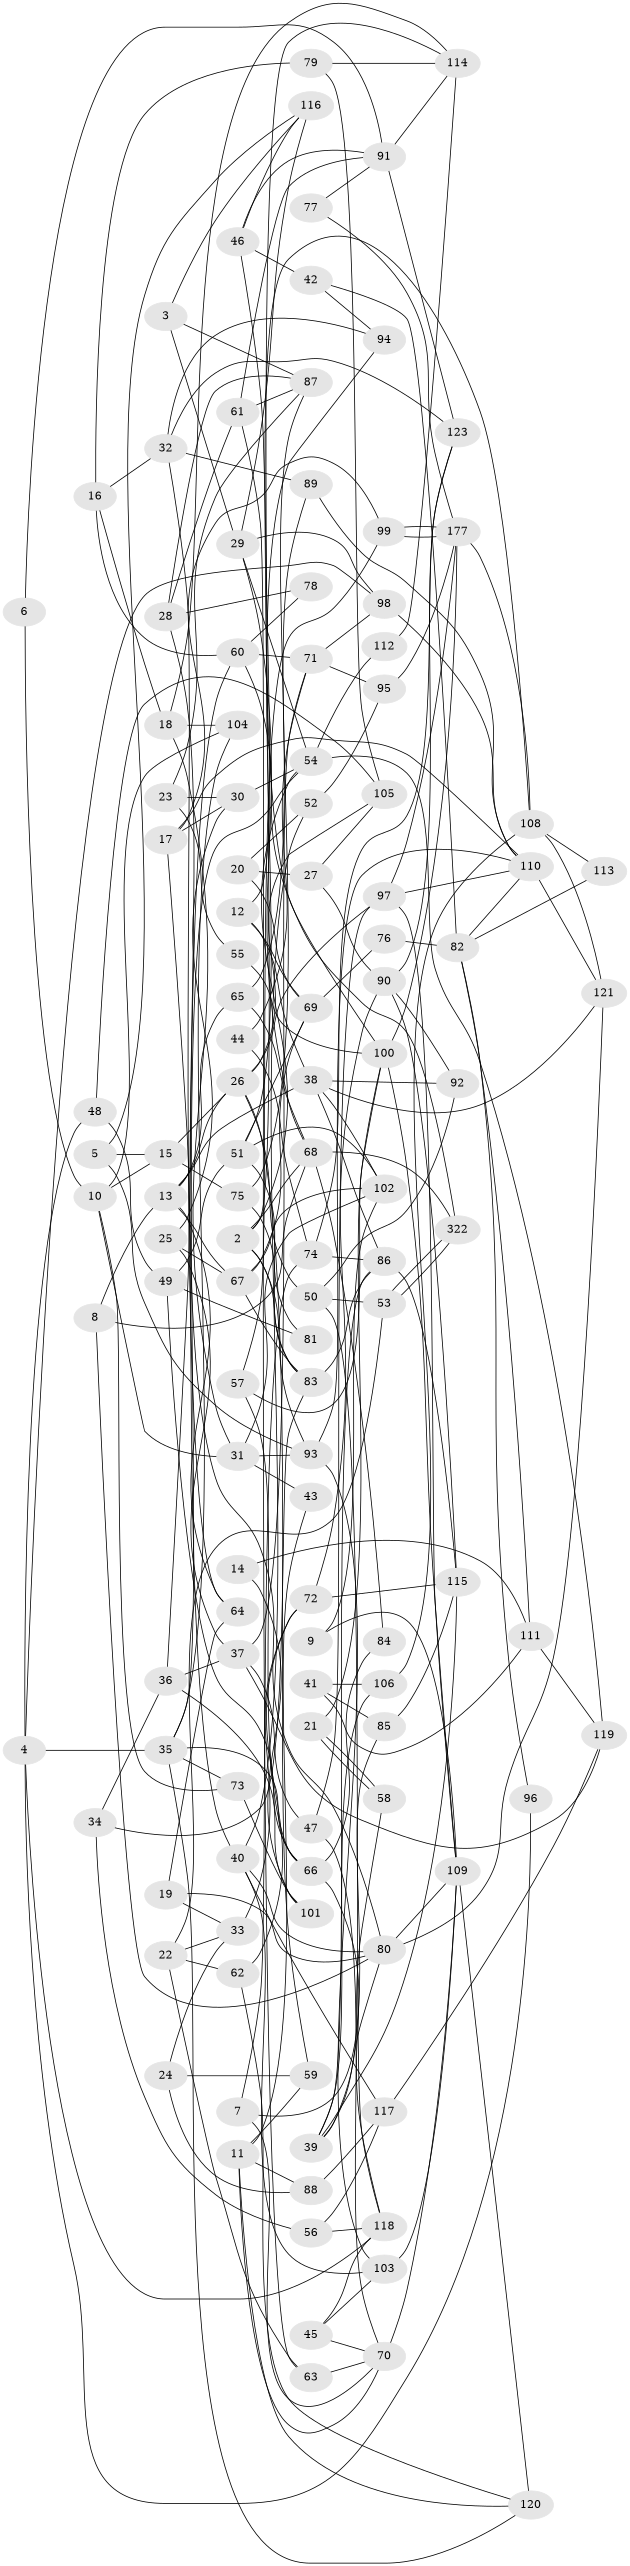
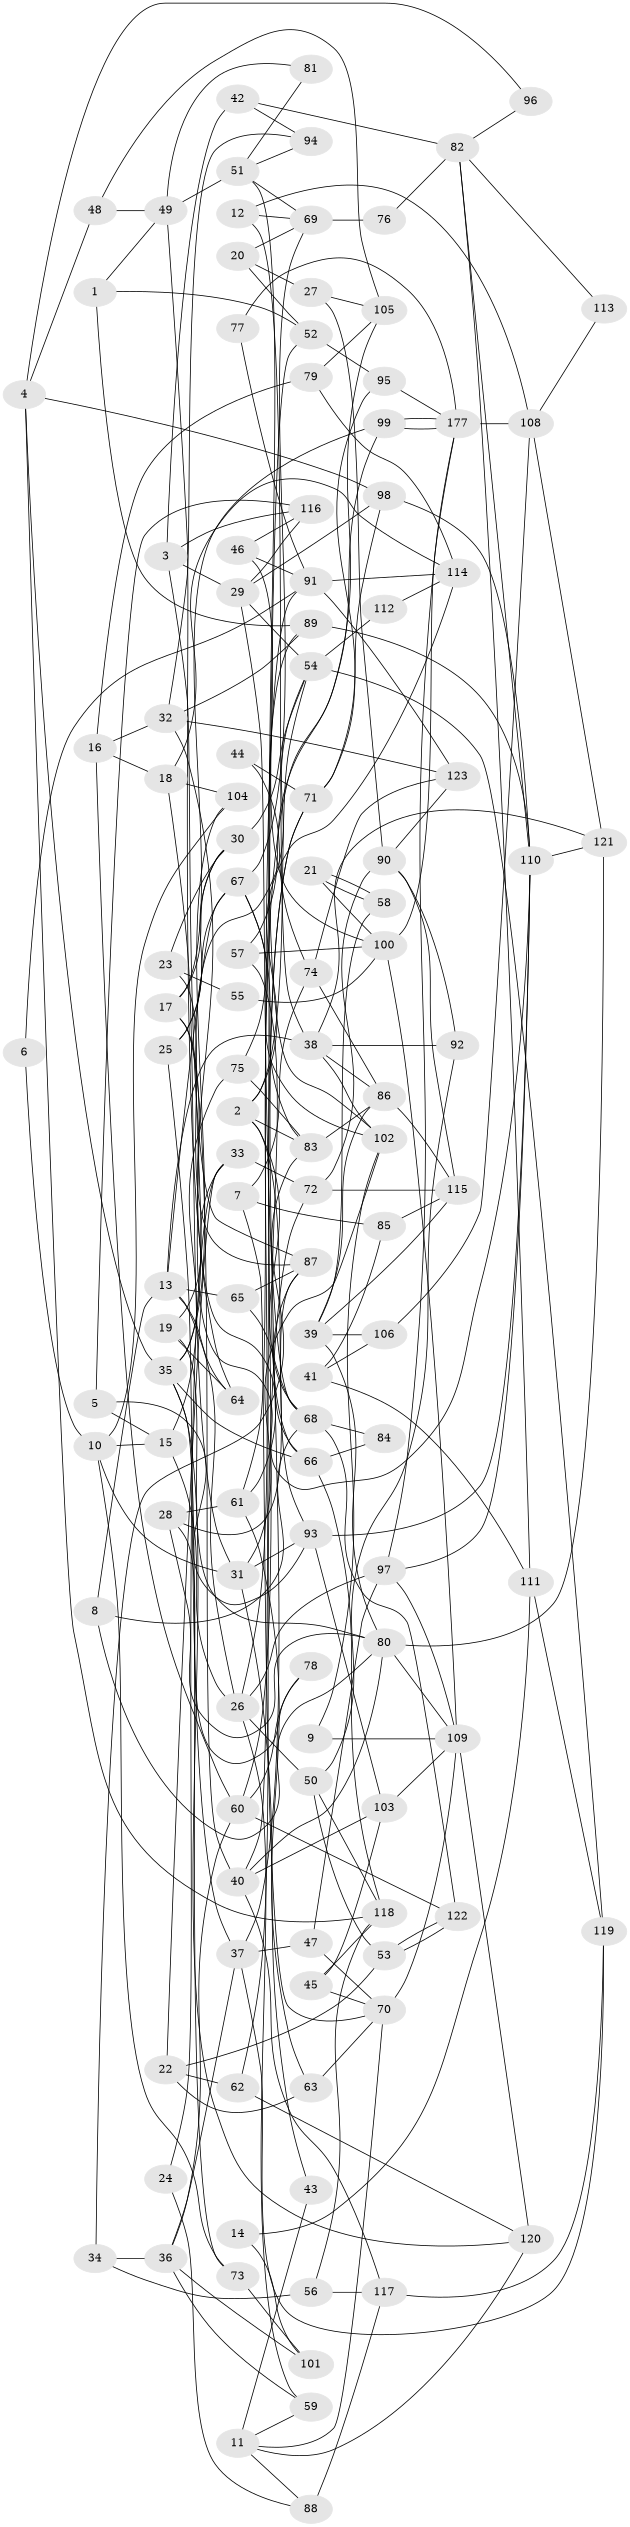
edge "46" -- "42": now "3" -- "42"
node "1": added
node "322": label "322" -> "122"
edge "24" -- "59": now "36" -- "59"
